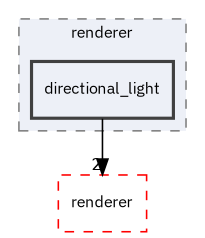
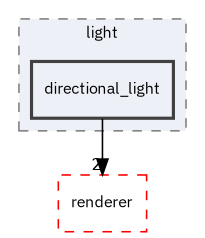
cluster "renderer": label "renderer" -> "light"
